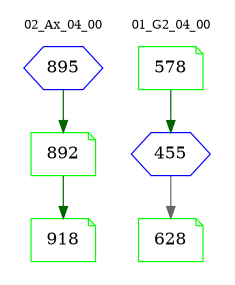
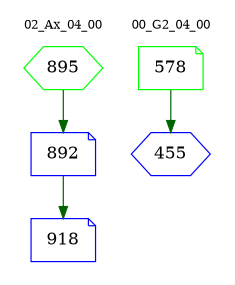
cluster "01_G2_04_00": label "01_G2_04_00" -> "00_G2_04_00"
node "895": color blue -> green
node "892": color green -> blue
node "918": color green -> blue
node "628": removed
